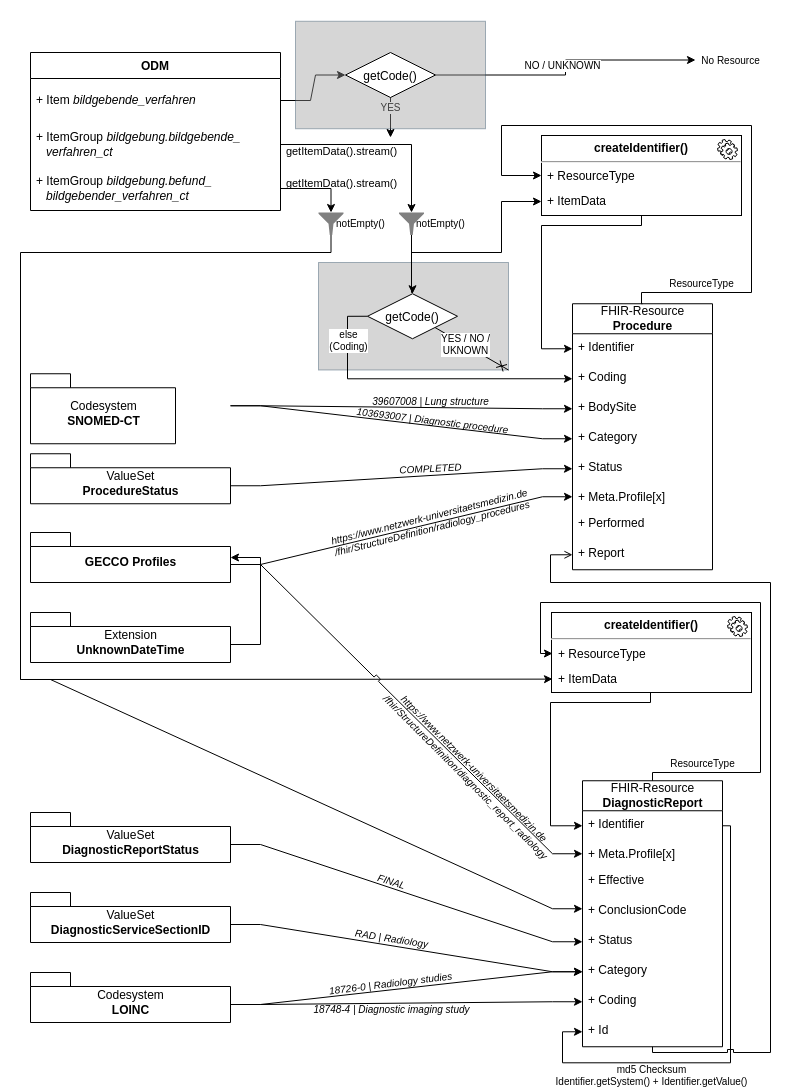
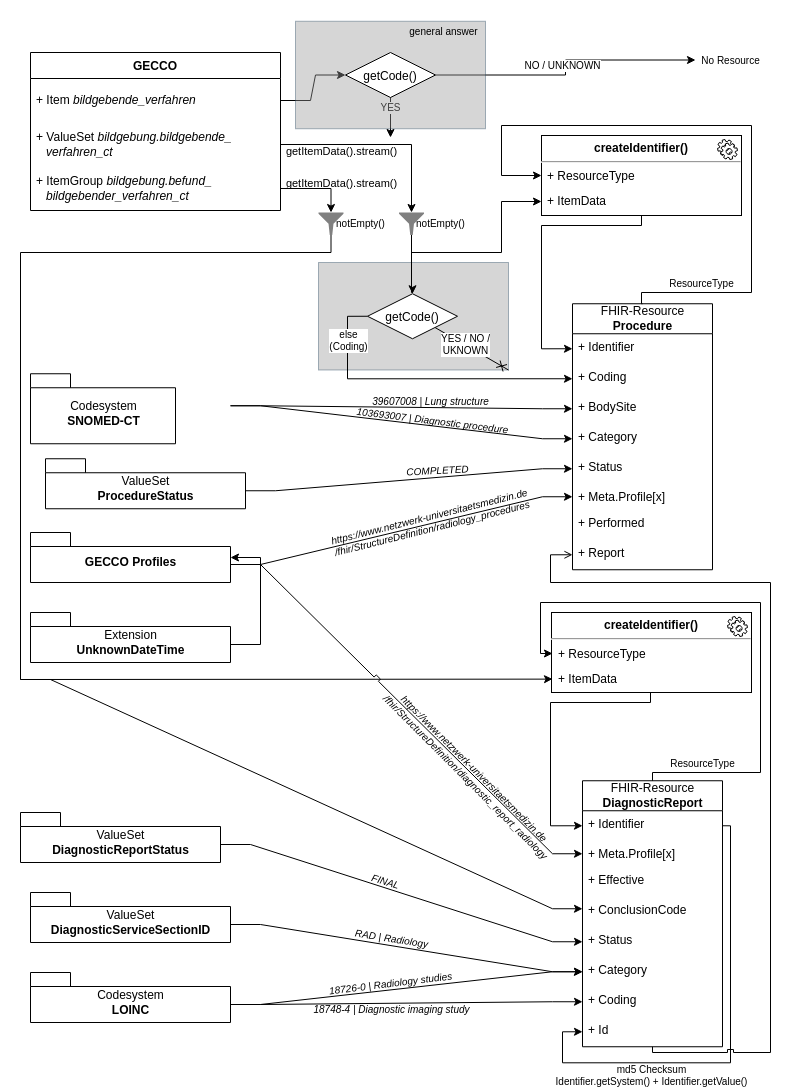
node "general answer": added
node "ODM": label "ODM" -> "GECCO"
node "+ ItemGroup bildgebung.bildgebende_ verfahren_ct": label "+ ItemGroup bildgebung.bildgebende_ verfahren_ct" -> "+ ValueSet bildgebung.bildgebende_ verfahren_ct"
node "ValueSet ProcedureStatus": moved (131, 479) -> (146, 484)
node "ValueSet DiagnosticReportStatus": moved (131, 838) -> (121, 838)
